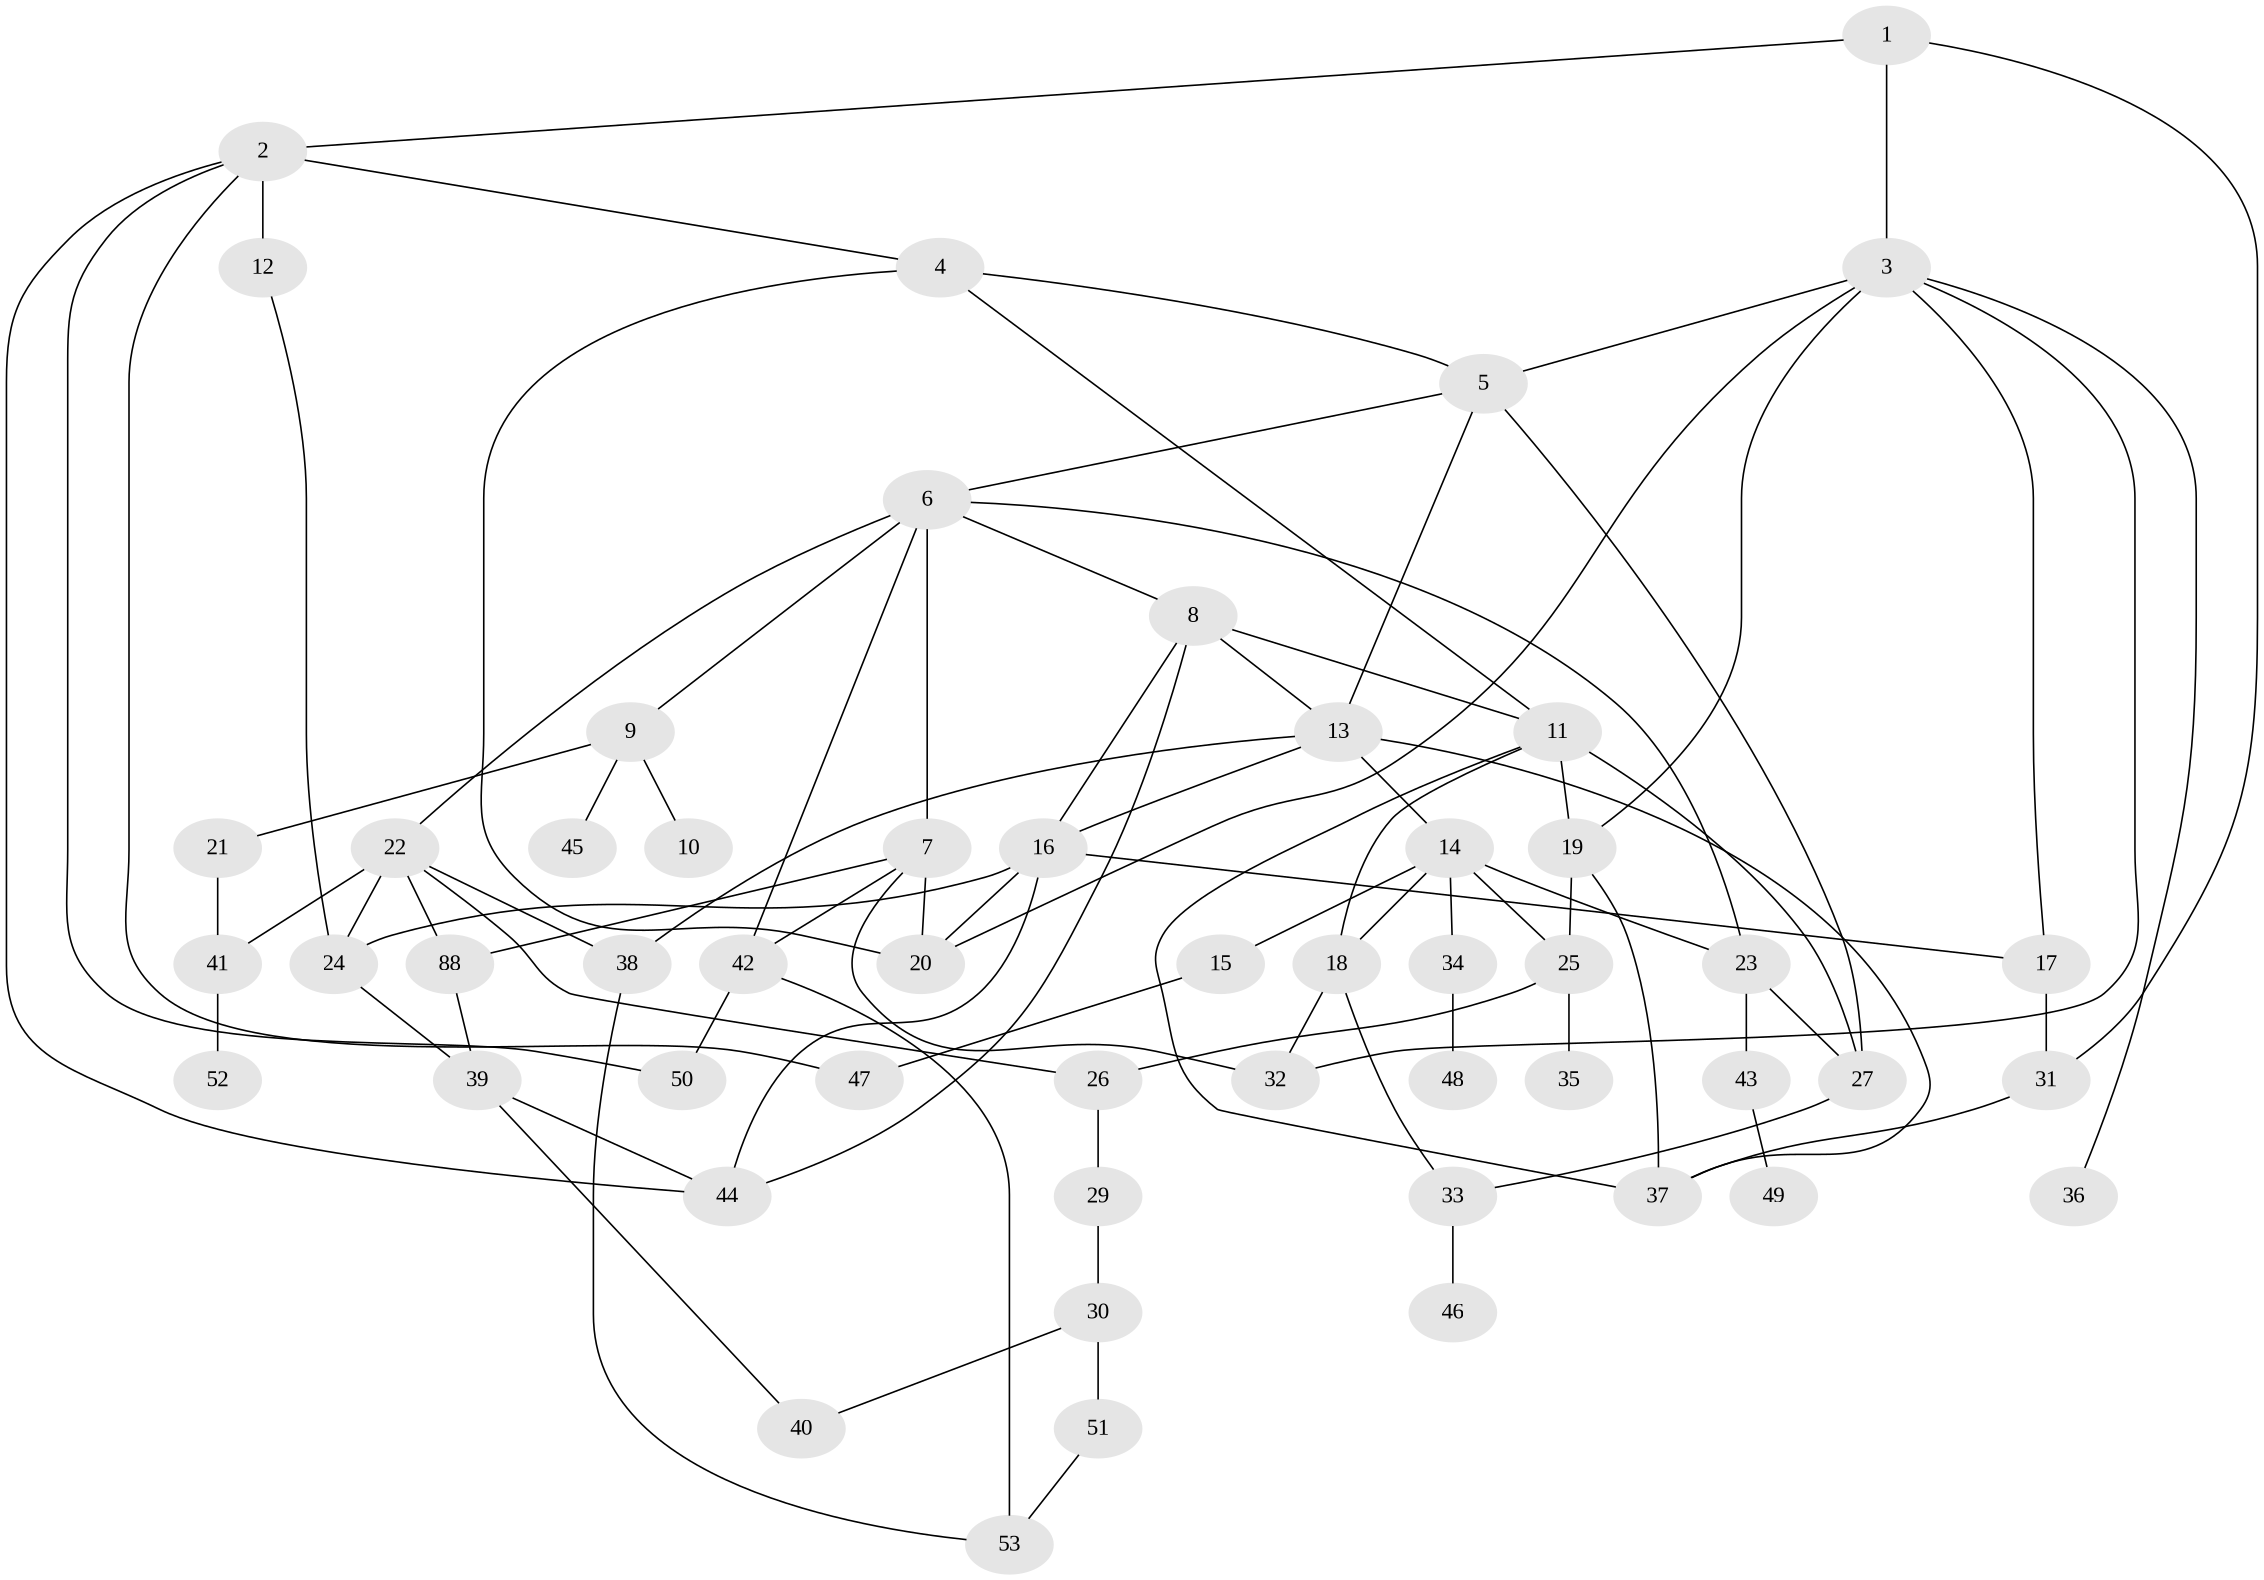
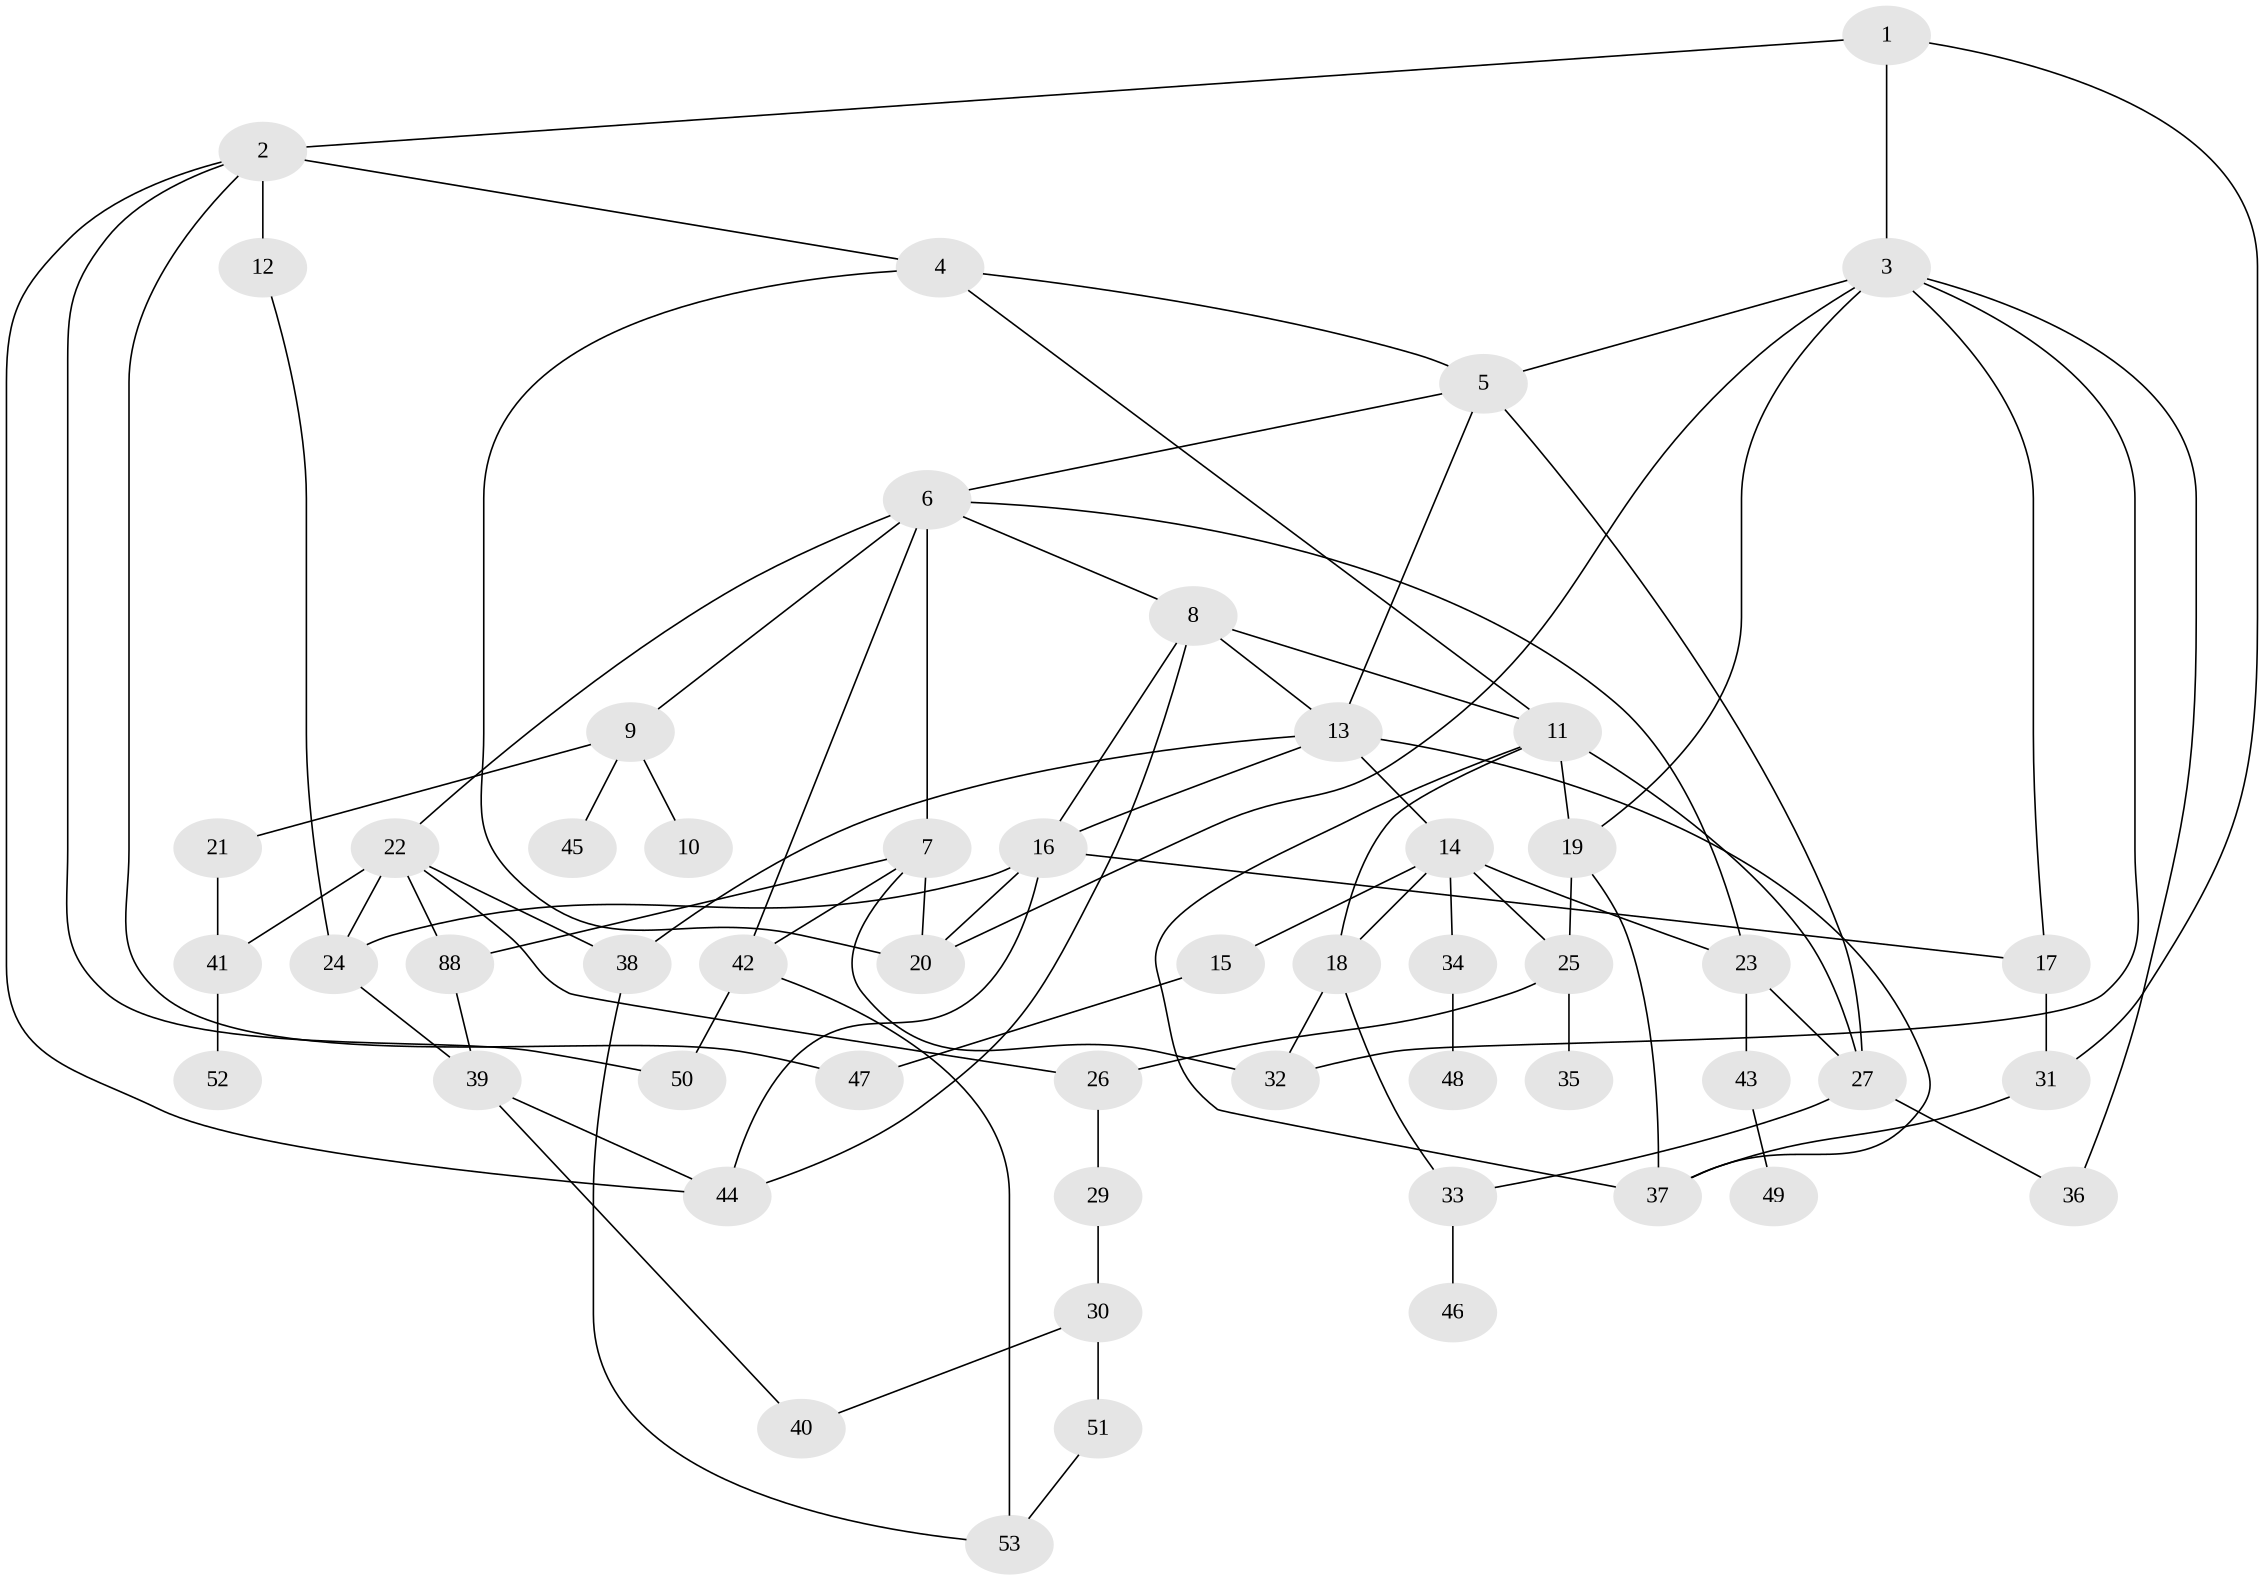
edge "27" -- "36": added
